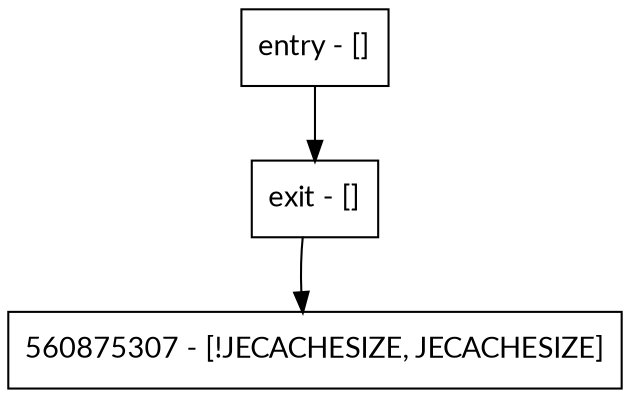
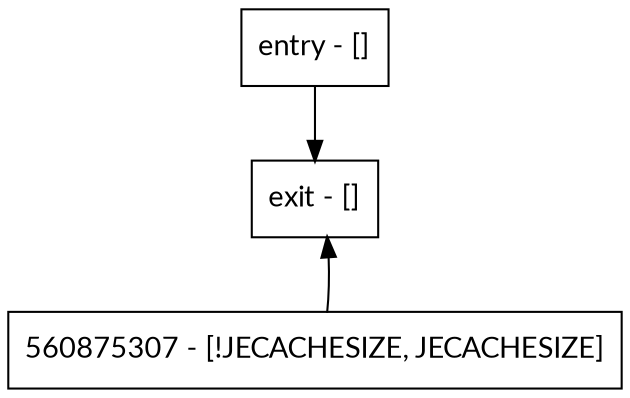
edge "exit - []" -> "560875307 - [!JECACHESIZE, JECACHESIZE]": reversed
